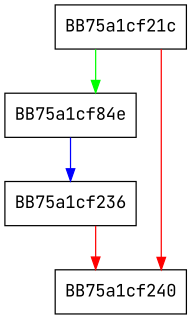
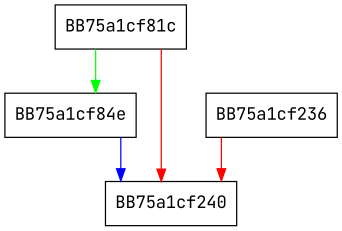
node "BB75a1cf21c": label "BB75a1cf21c" -> "BB75a1cf81c"
edge "BB75a1cf84e" -> "BB75a1cf236": now "BB75a1cf84e" -> "BB75a1cf240"
